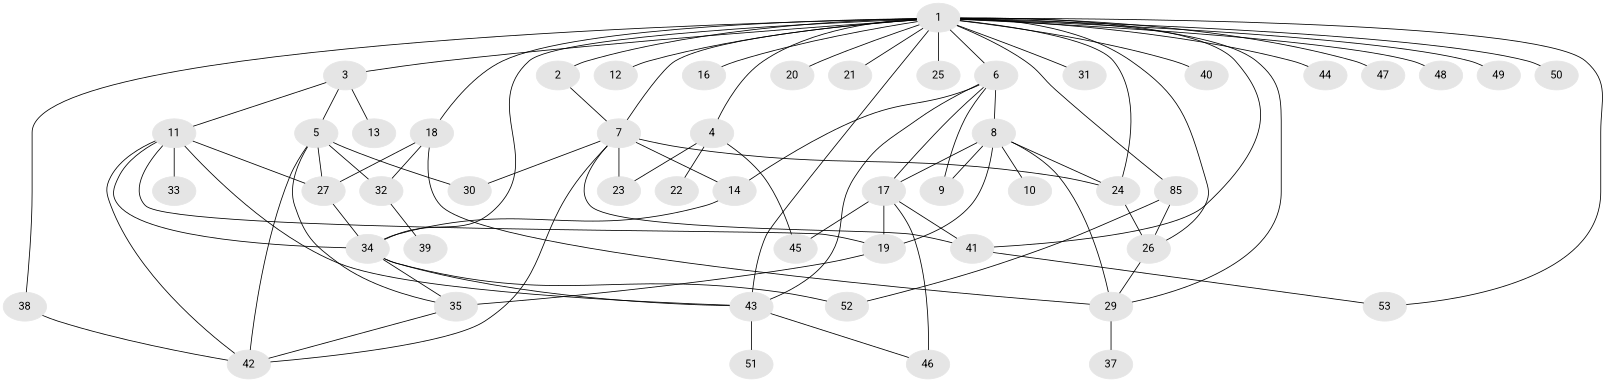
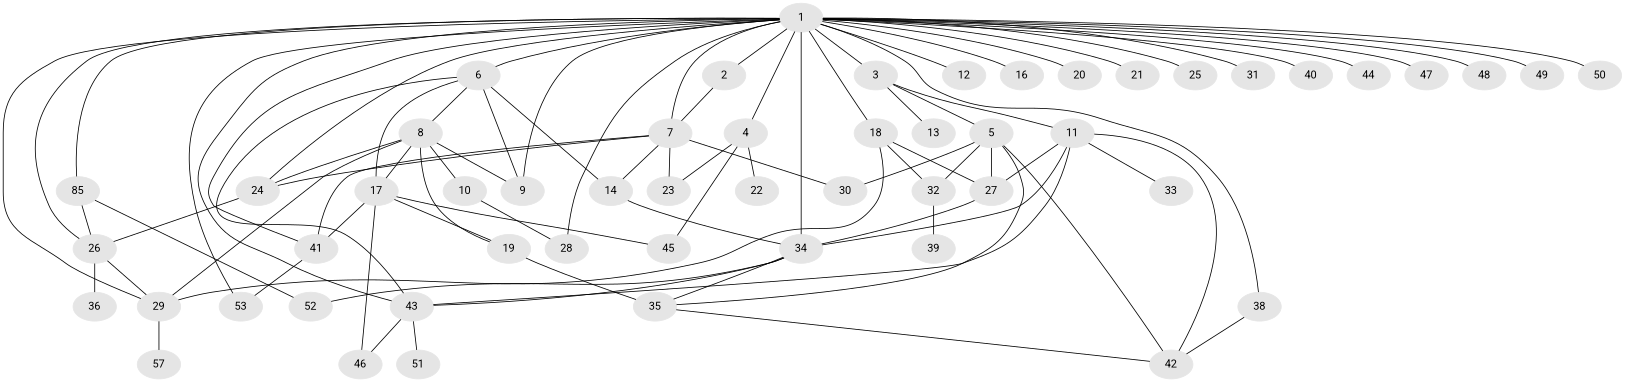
edge "1" -- "9": added
edge "11" -- "19": removed
node "28": added
node "36": added
edge "7" -- "42": removed
node "37": label "37" -> "57"
